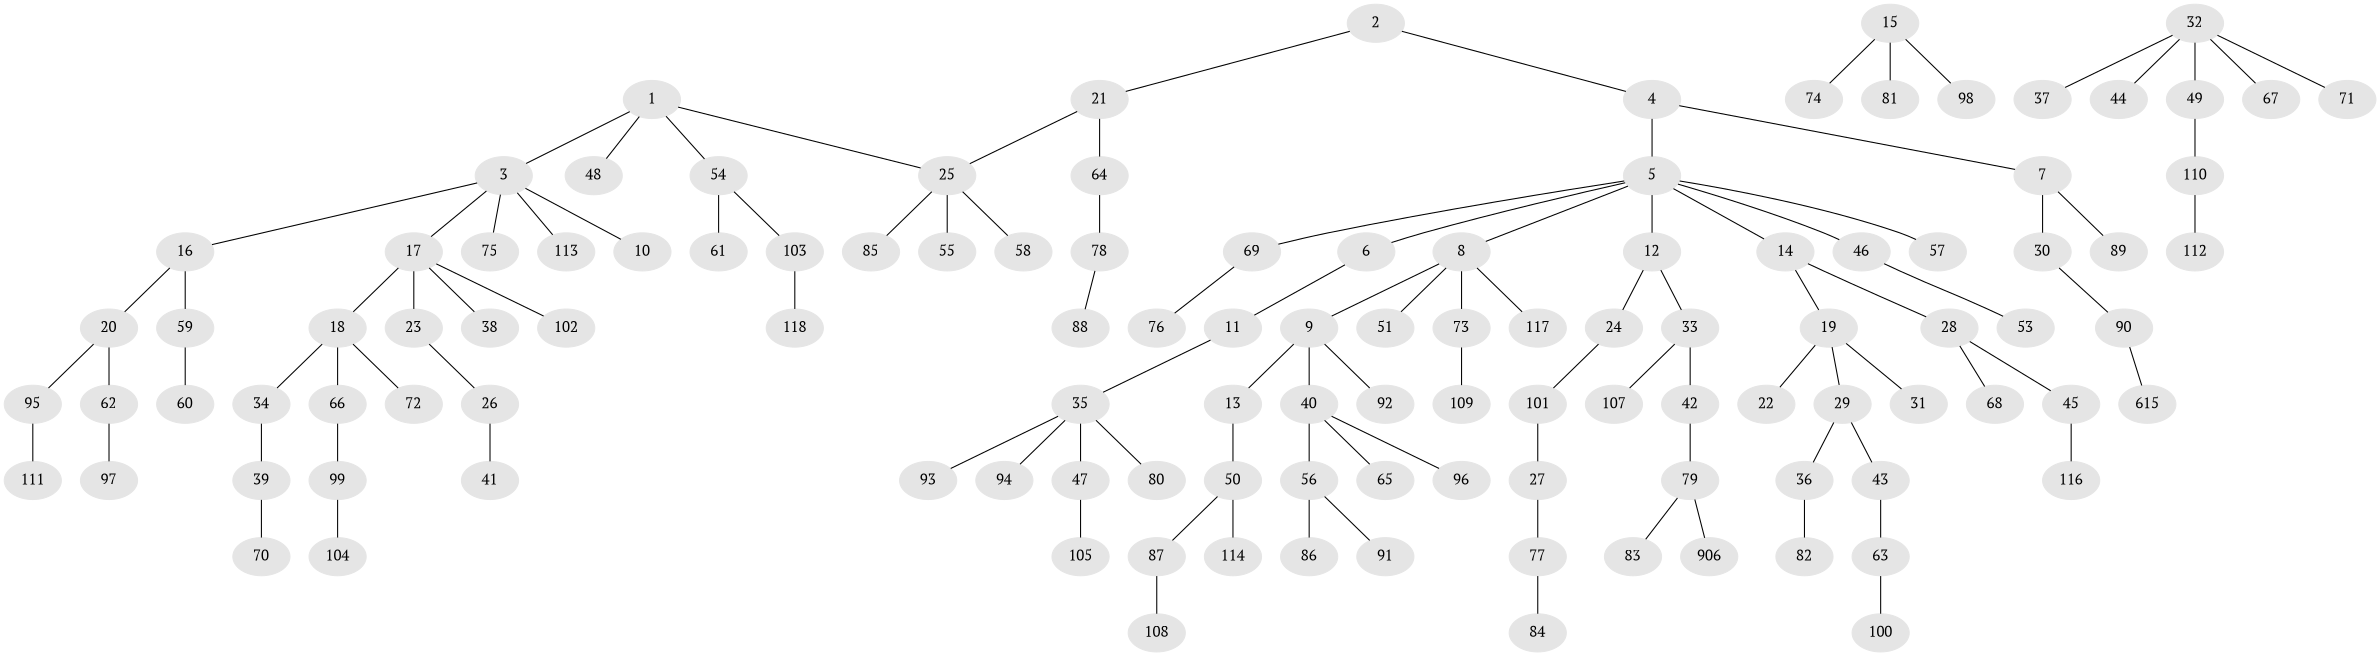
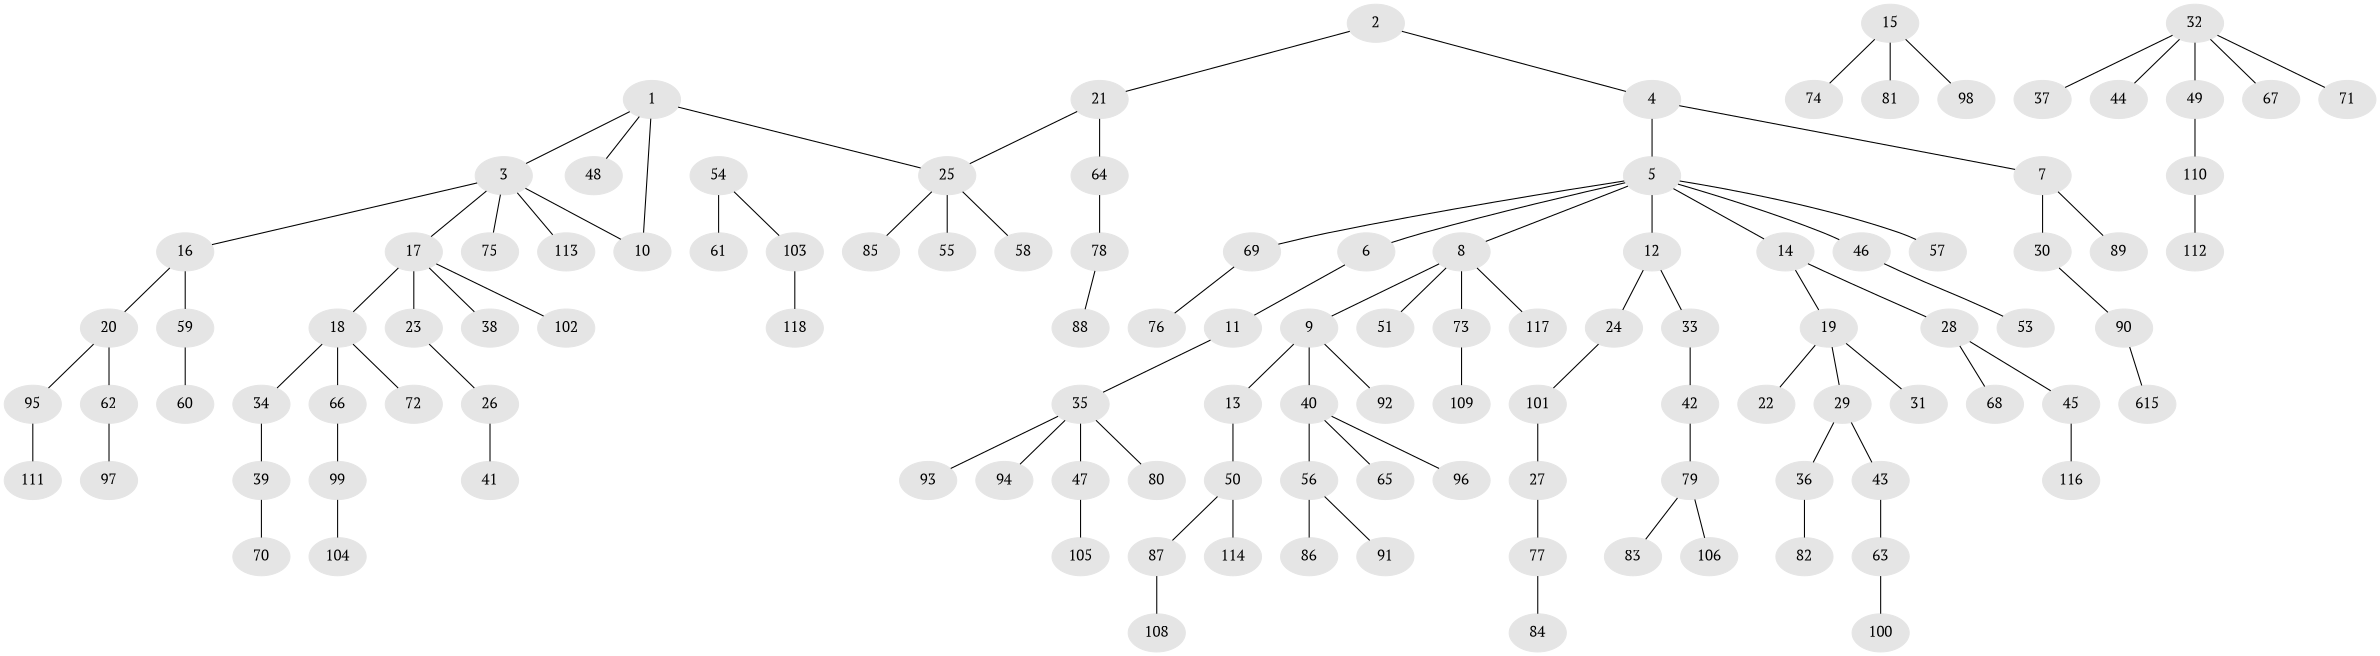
edge "1" -- "54": now "1" -- "10"
node "107": removed
node "906": label "906" -> "106"
